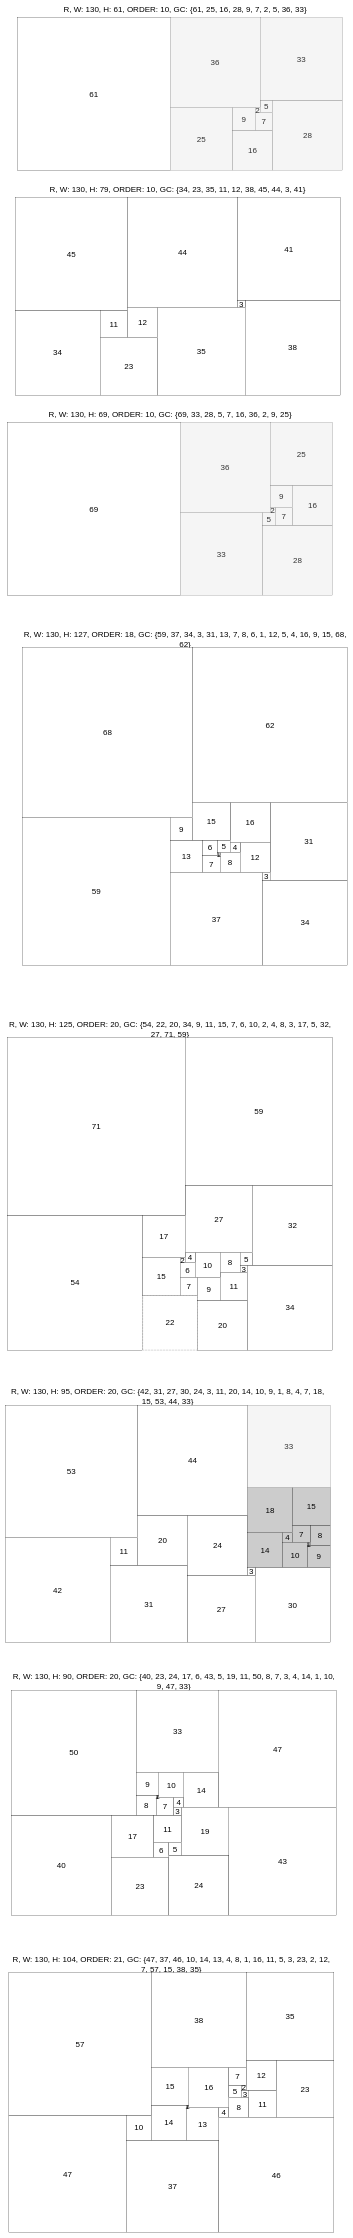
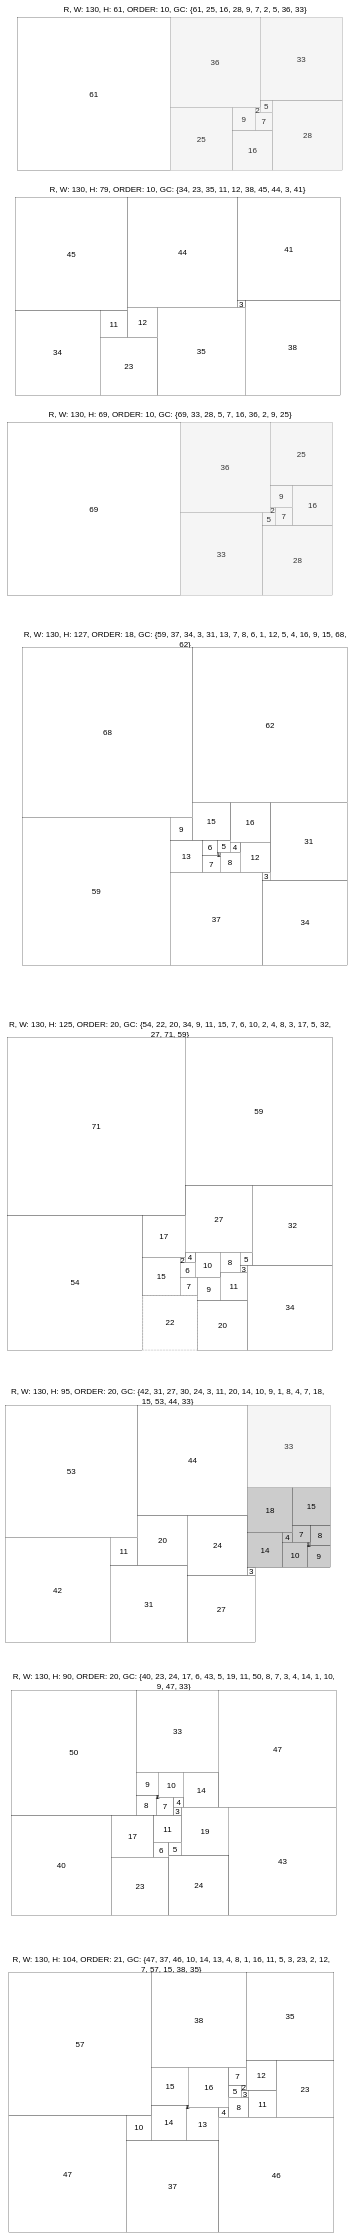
node "30": removed
